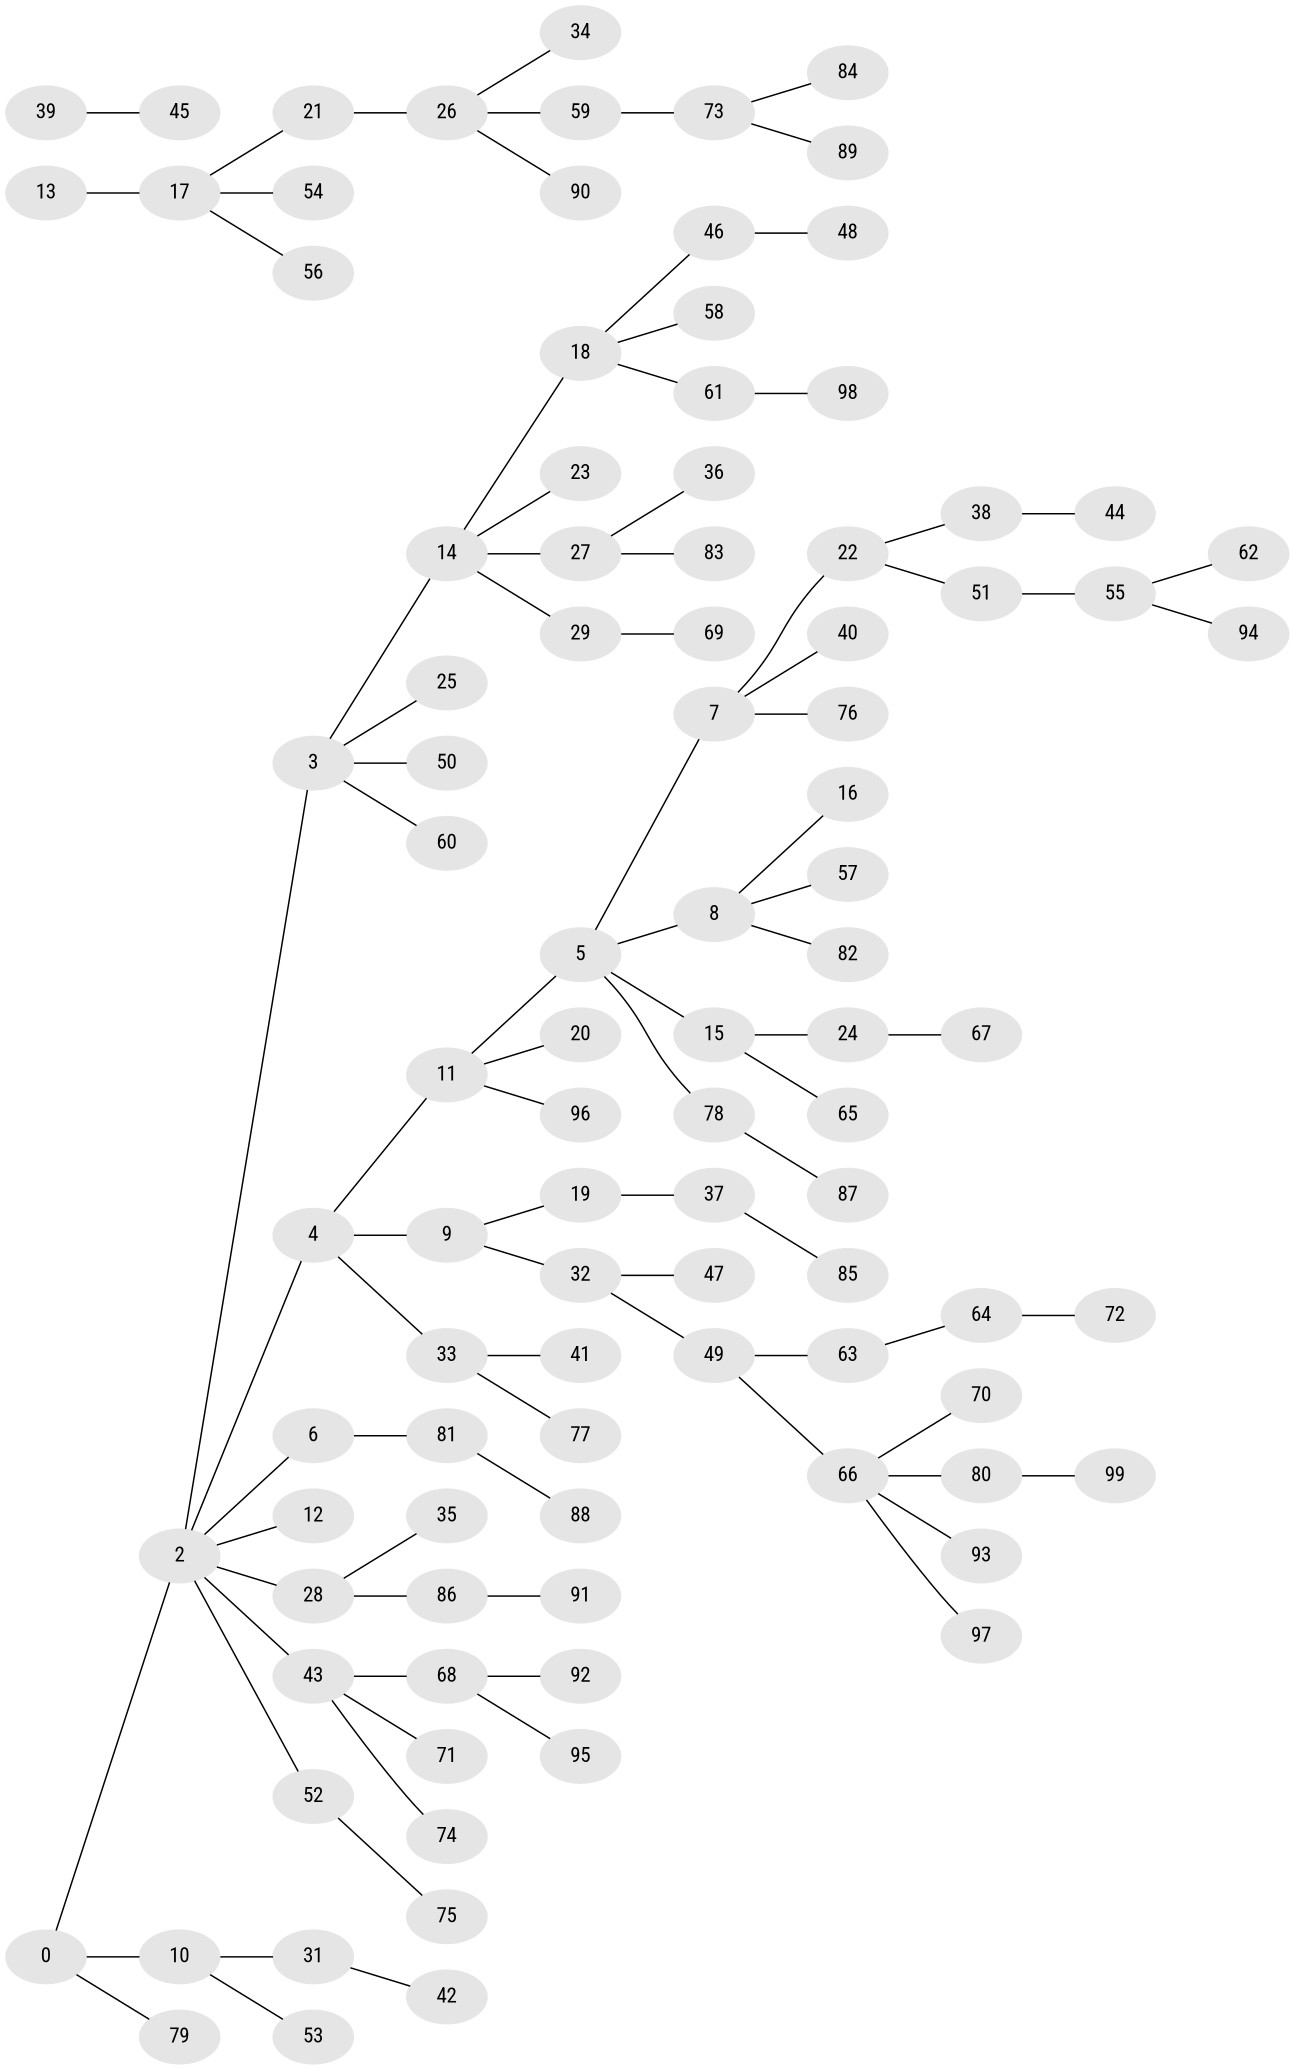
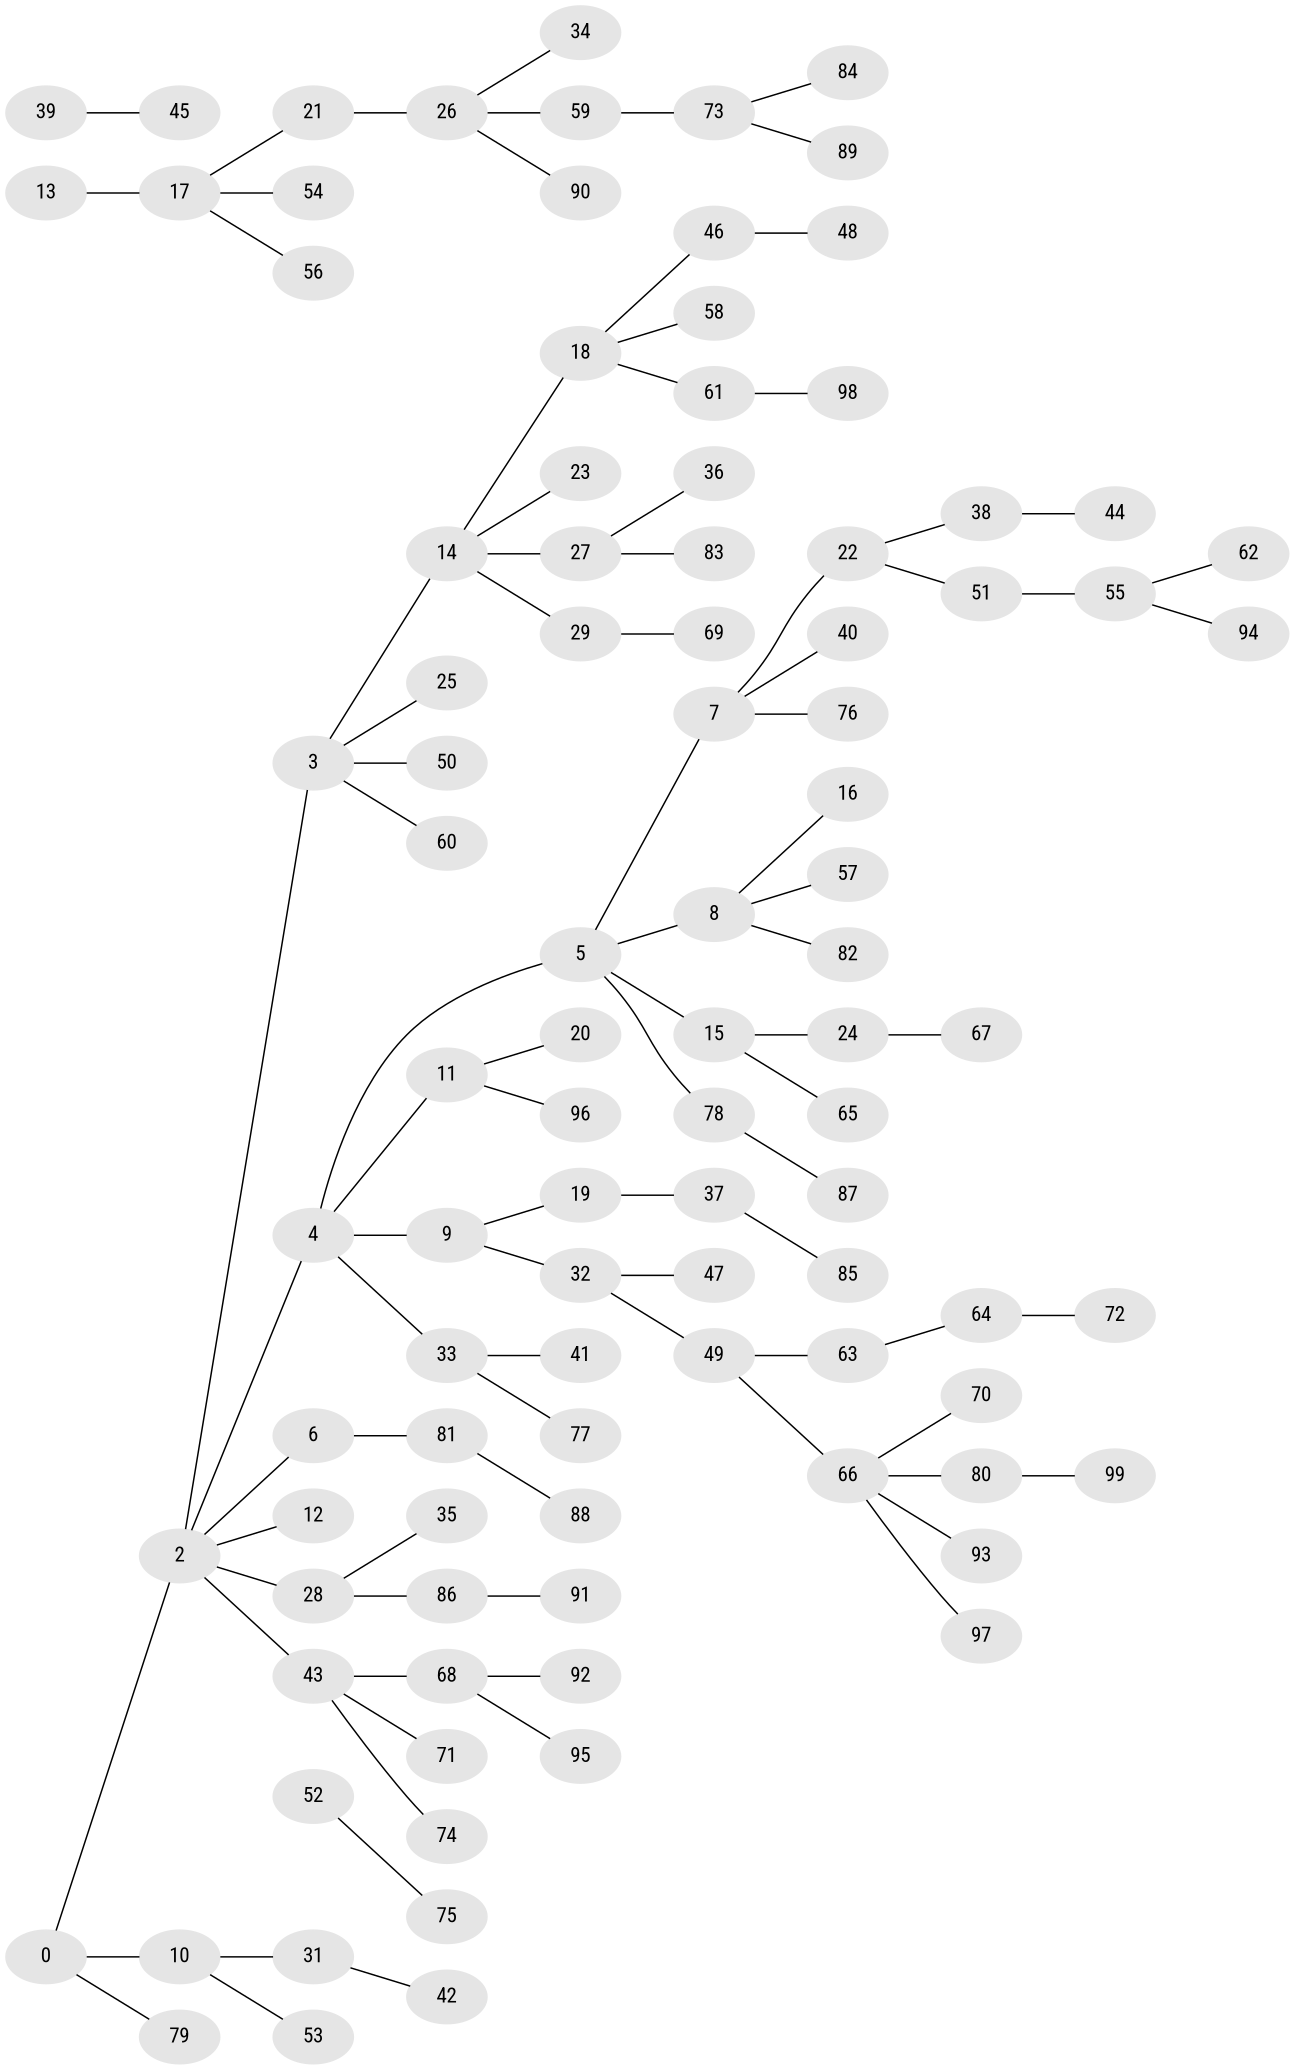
edge "5" -- "11": now "5" -- "4"
edge "2" -- "52": removed
